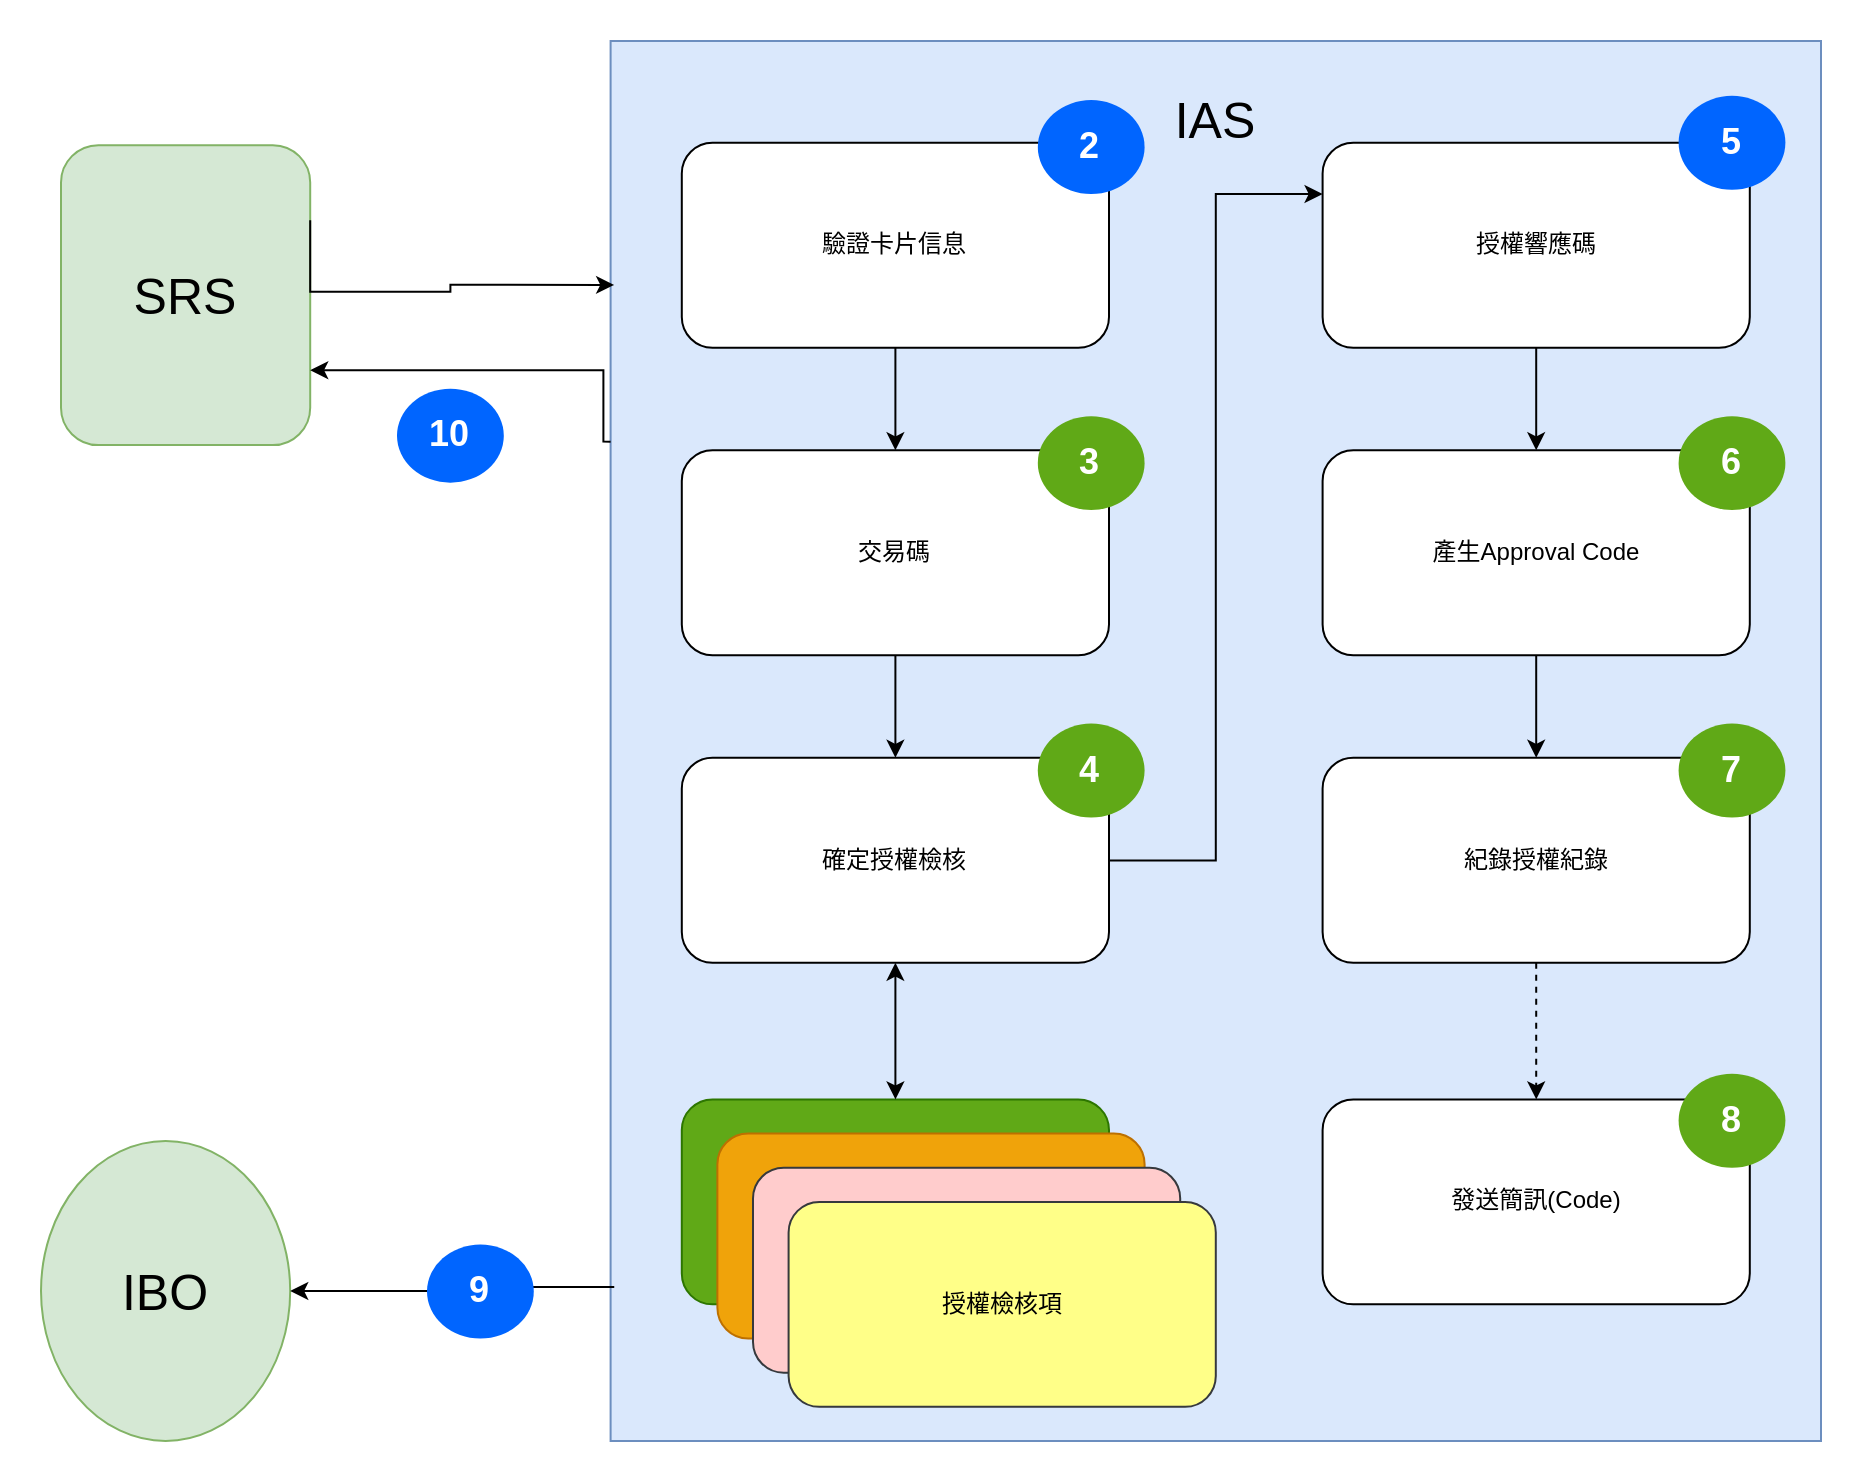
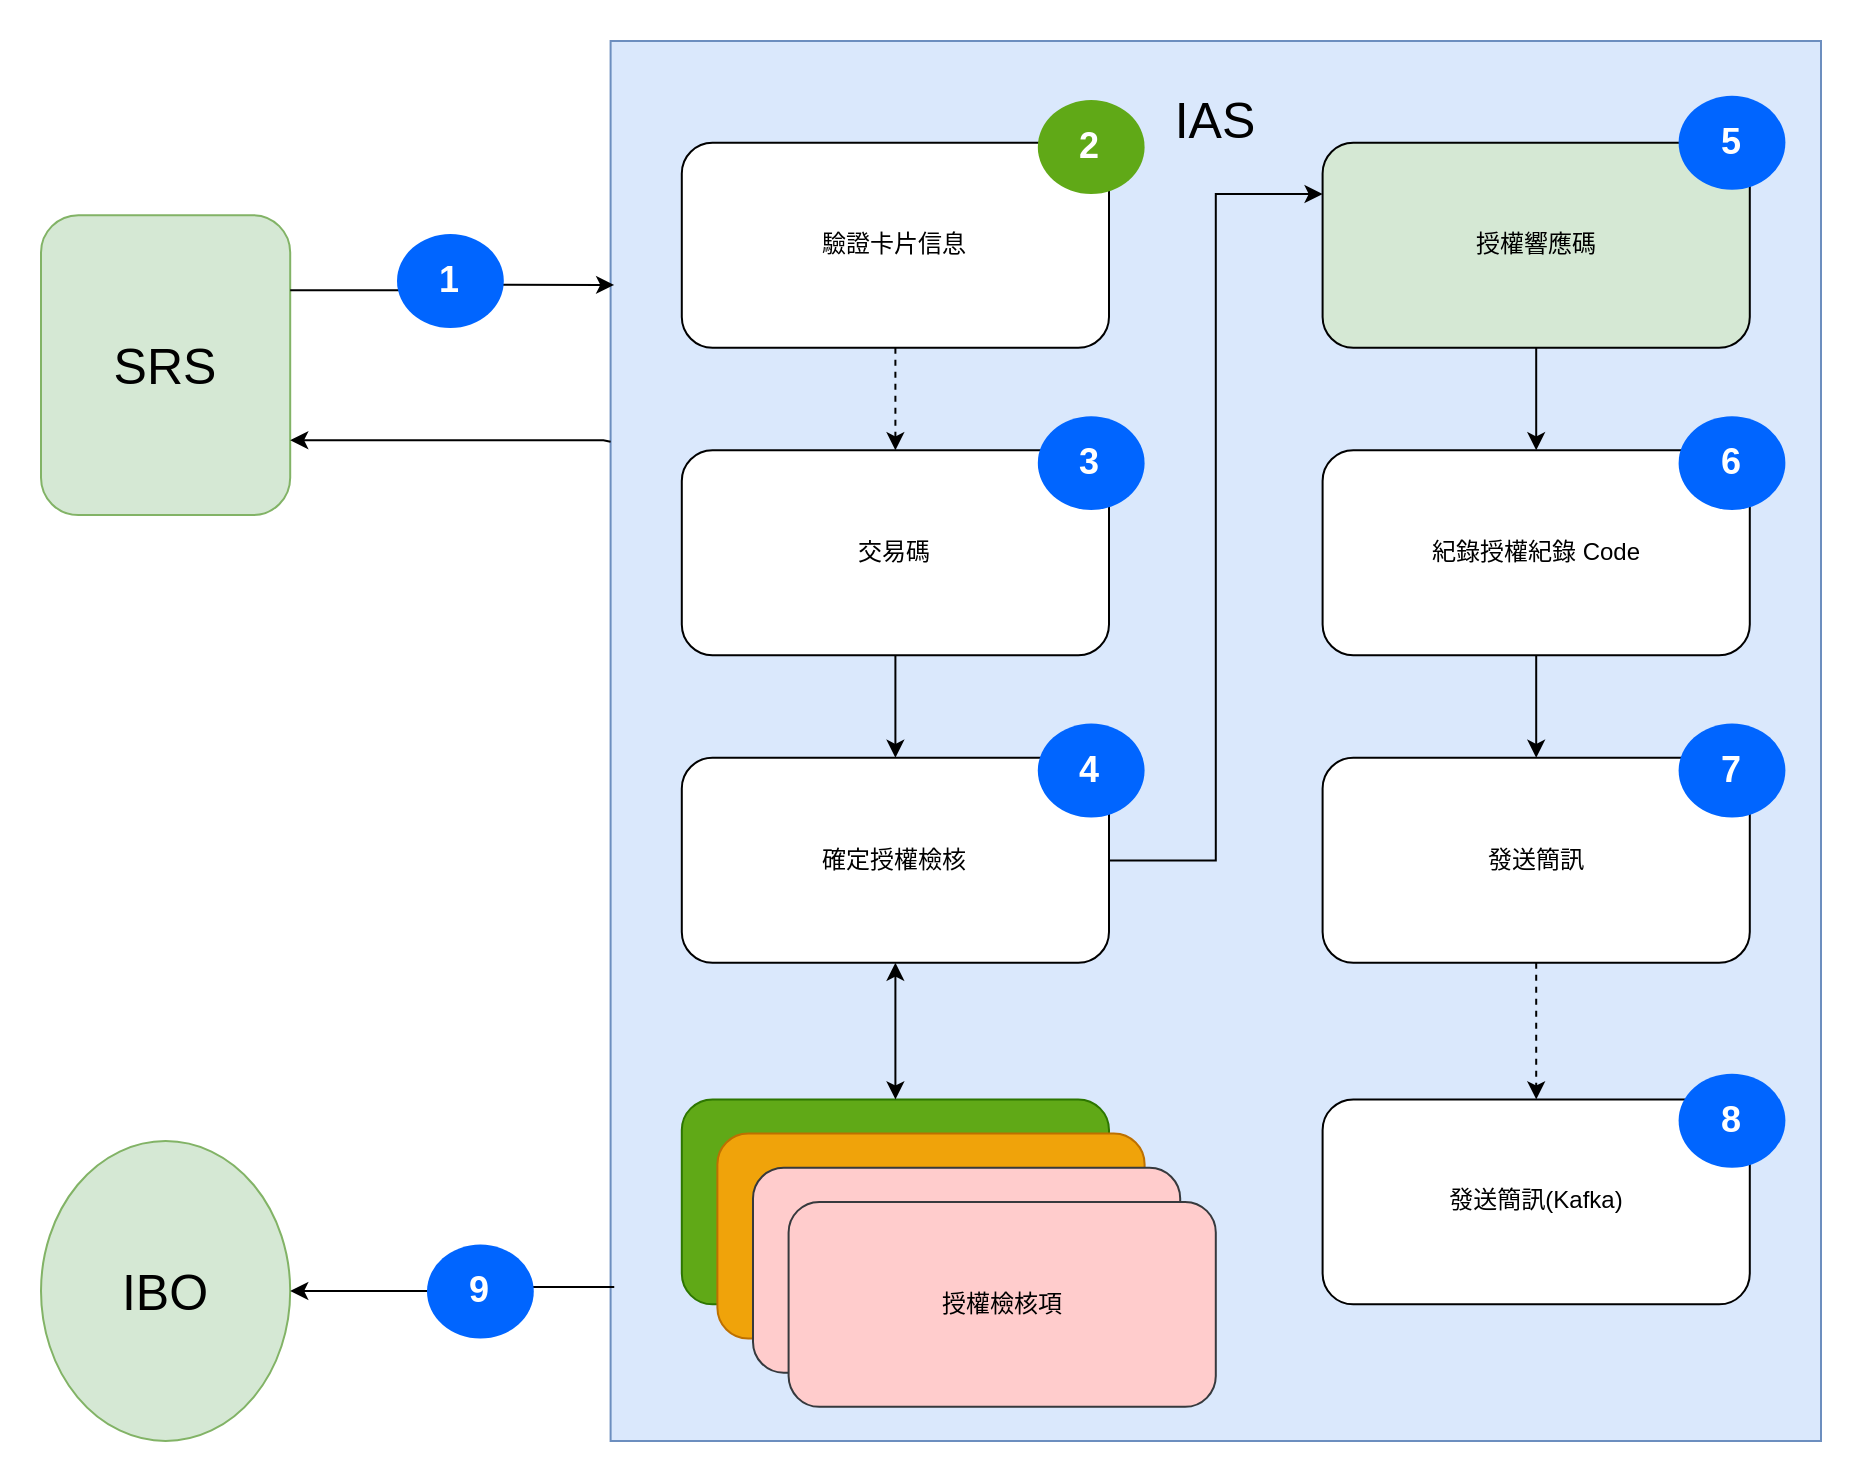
node "2": fillcolor #0065ff -> #60a917
node "授權響應碼": fillcolor #ffffff -> #d5e8d4
node "1": added
node "SRS": moved (186, 295) -> (166, 365)
edge "驗證卡片信息" -> "交易碼": style solid -> dashed
node "10": removed
node "3": fillcolor #60a917 -> #0065ff
node "6": fillcolor #60a917 -> #0065ff
node "產生Approval Code": label "產生Approval Code" -> "紀錄授權紀錄 Code"
node "4": fillcolor #60a917 -> #0065ff
node "7": fillcolor #60a917 -> #0065ff
node "紀錄授權紀錄": label "紀錄授權紀錄" -> "發送簡訊"
node "8": fillcolor #60a917 -> #0065ff
node "發送簡訊(Code)": label "發送簡訊(Code)" -> "發送簡訊(Kafka)"
node "授權檢核項": fillcolor #ffff88 -> #ffcccc
